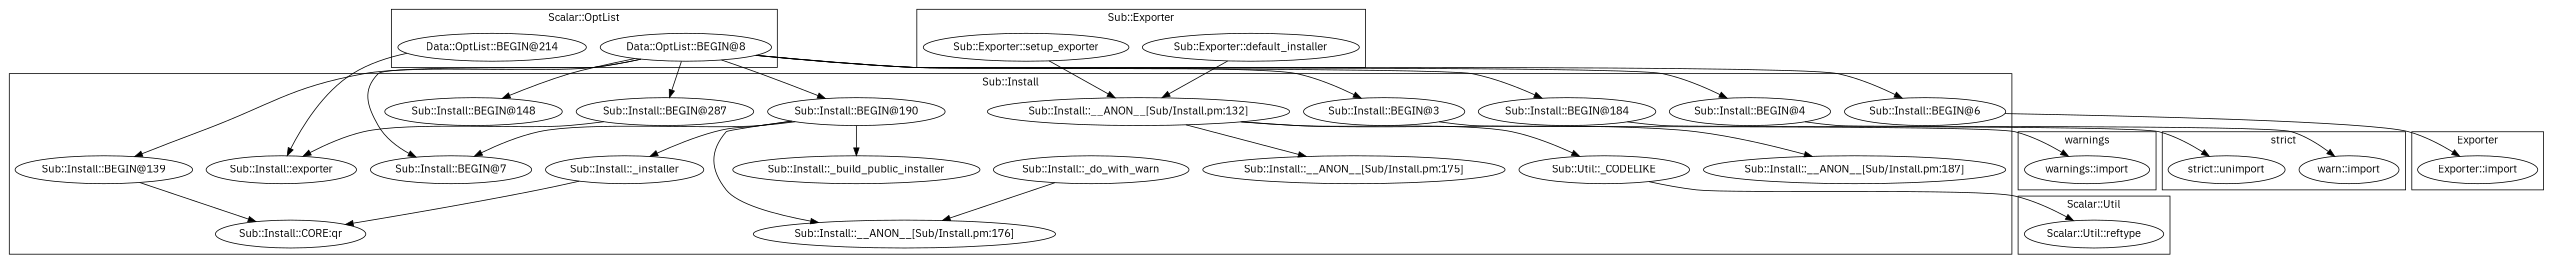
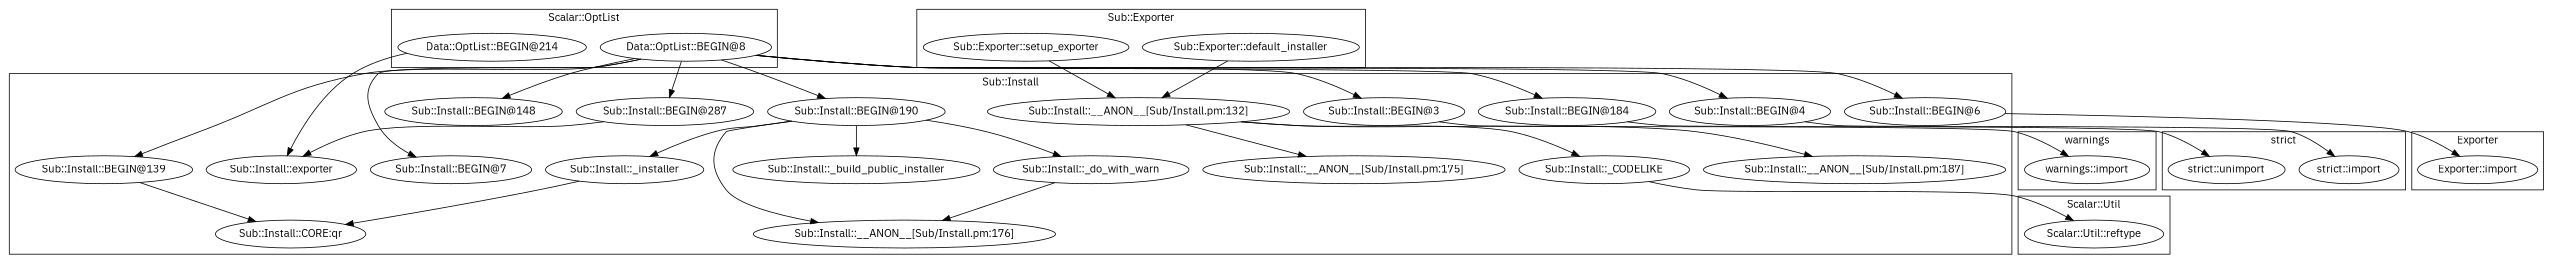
edge "Sub::Install::BEGIN@190" -> "Sub::Install::BEGIN@7": now "Sub::Install::BEGIN@190" -> "Sub::Install::_do_with_warn"
node "Sub::Util::_CODELIKE": label "Sub::Util::_CODELIKE" -> "Sub::Install::_CODELIKE"
node "warn::import": label "warn::import" -> "strict::import"
